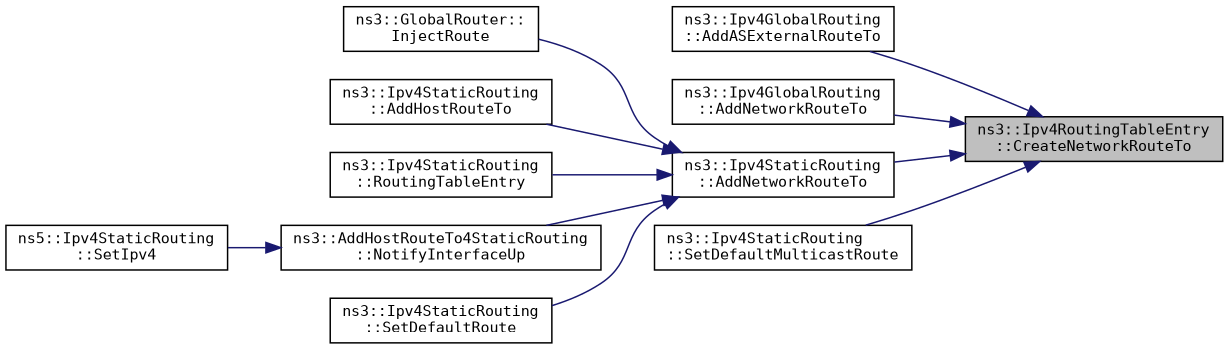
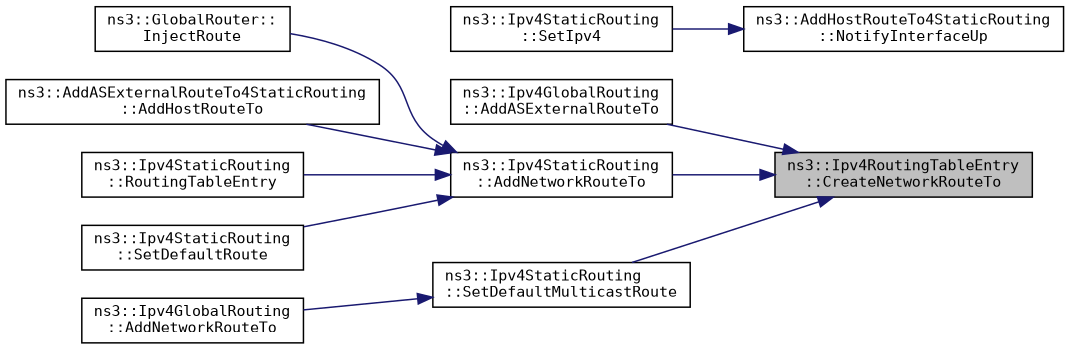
node "ns3::Ipv4StaticRouting ::AddHostRouteTo": label "ns3::Ipv4StaticRouting ::AddHostRouteTo" -> "ns3::AddASExternalRouteTo4StaticRouting ::AddHostRouteTo"
edge "ns3::Ipv4GlobalRouting ::AddNetworkRouteTo" -> "ns3::Ipv4RoutingTableEntry ::CreateNetworkRouteTo": now "ns3::Ipv4GlobalRouting ::AddNetworkRouteTo" -> "ns3::Ipv4StaticRouting ::SetDefaultMulticastRoute"
edge "ns3::AddHostRouteTo4StaticRouting ::NotifyInterfaceUp" -> "ns3::Ipv4StaticRouting ::AddNetworkRouteTo": removed
node "ns5::Ipv4StaticRouting ::SetIpv4": label "ns5::Ipv4StaticRouting ::SetIpv4" -> "ns3::Ipv4StaticRouting ::SetIpv4"
